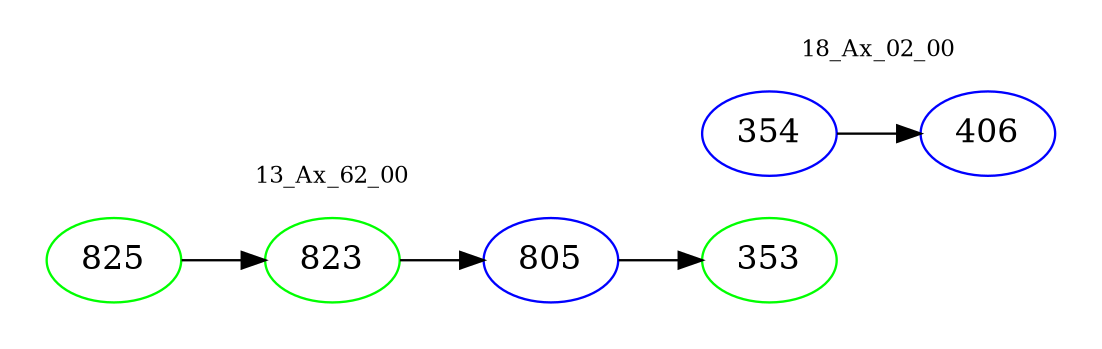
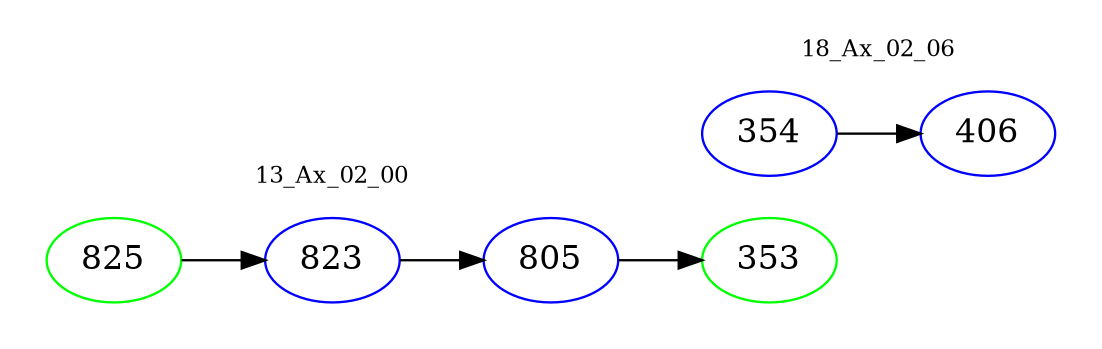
cluster "18_Ax_02_00": label "18_Ax_02_00" -> "18_Ax_02_06"
cluster "13_Ax_62_00": label "13_Ax_62_00" -> "13_Ax_02_00"
node "823": color green -> blue
